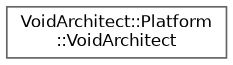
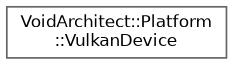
node "VoidArchitect::Platform ::VoidArchitect": label "VoidArchitect::Platform ::VoidArchitect" -> "VoidArchitect::Platform ::VulkanDevice"
